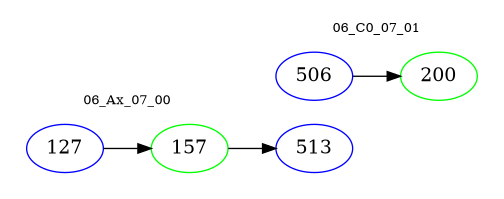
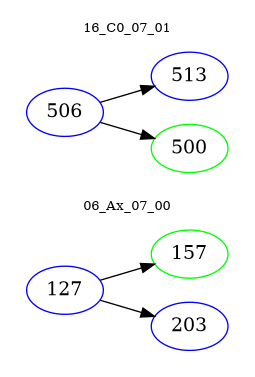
cluster "06_C0_07_01": label "06_C0_07_01" -> "16_C0_07_01"
node "200": label "200" -> "500"
edge "157" -> "513": now "506" -> "513"
node "203": added
